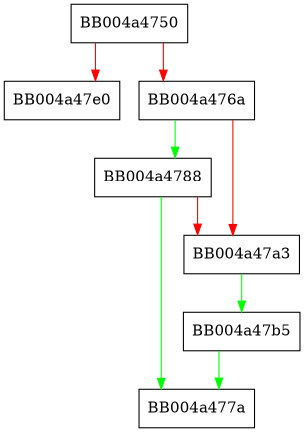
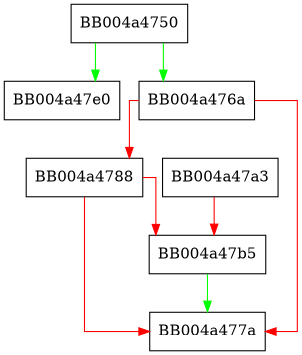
edge "BB004a4750" -> "BB004a47e0": color red -> green
edge "BB004a4750" -> "BB004a476a": color red -> green
edge "BB004a476a" -> "BB004a4788": color green -> red
edge "BB004a476a" -> "BB004a47a3": now "BB004a476a" -> "BB004a477a"
edge "BB004a4788" -> "BB004a47a3": now "BB004a4788" -> "BB004a47b5"
edge "BB004a4788" -> "BB004a477a": color green -> red
edge "BB004a47a3" -> "BB004a47b5": color green -> red
